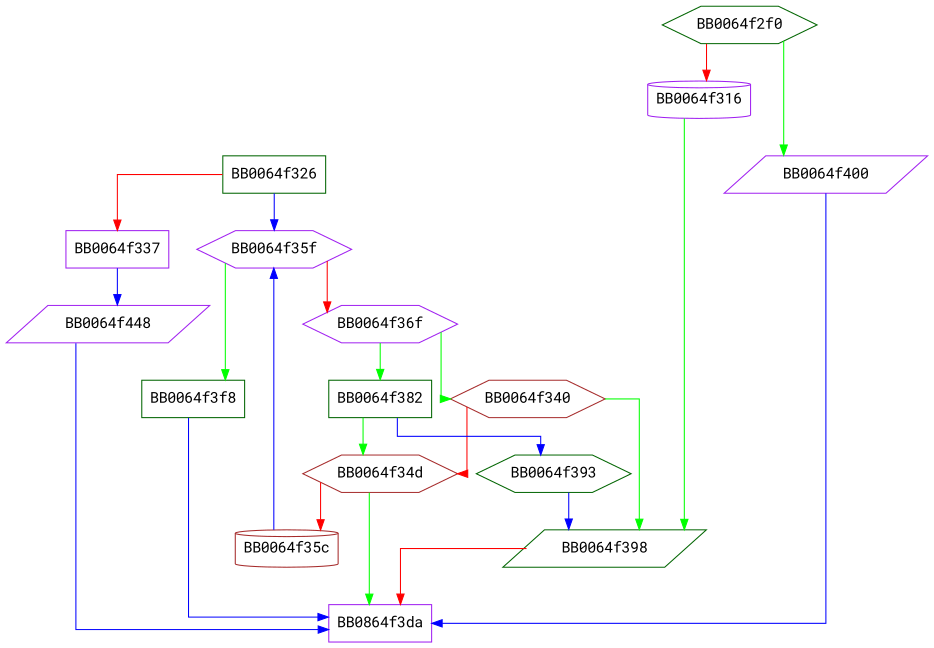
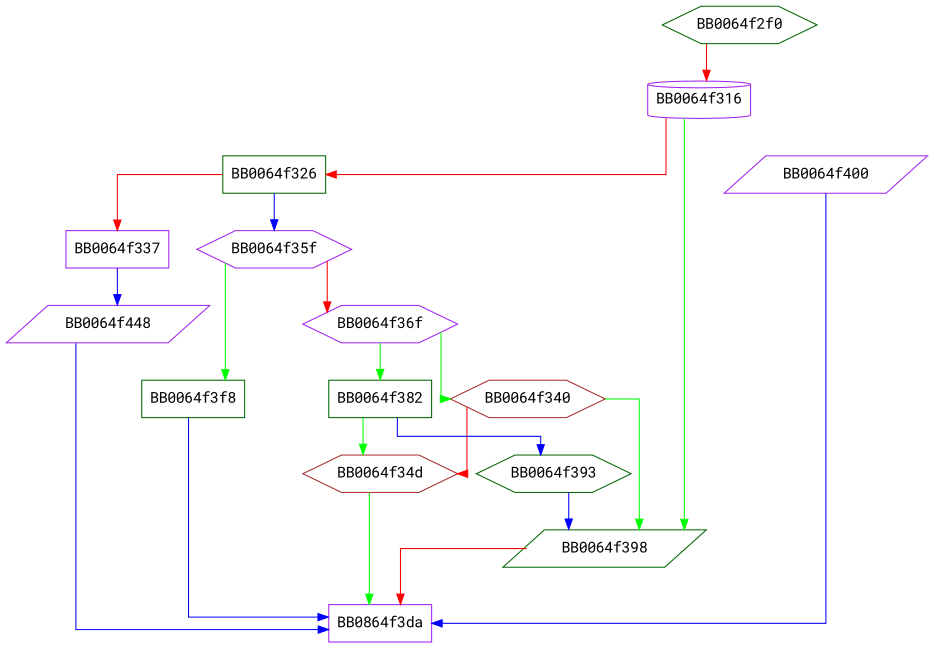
edge "BB0064f2f0" -> "BB0064f400": removed
edge "BB0064f316" -> "BB0064f326": added
node "BB0064f35c": removed
